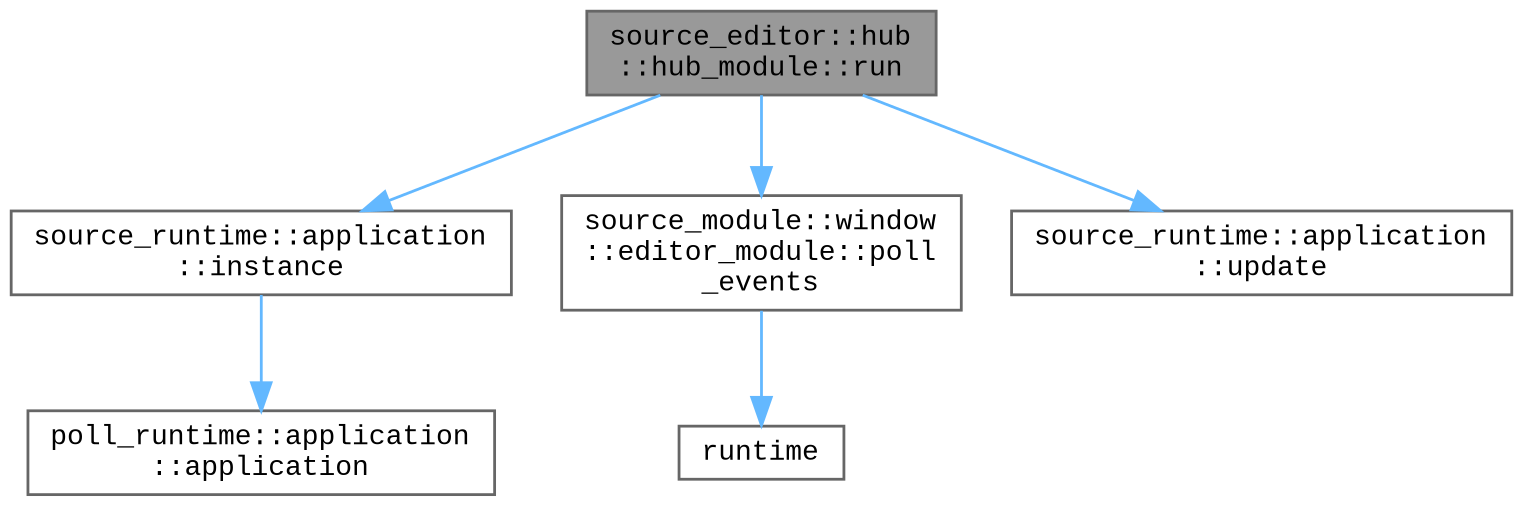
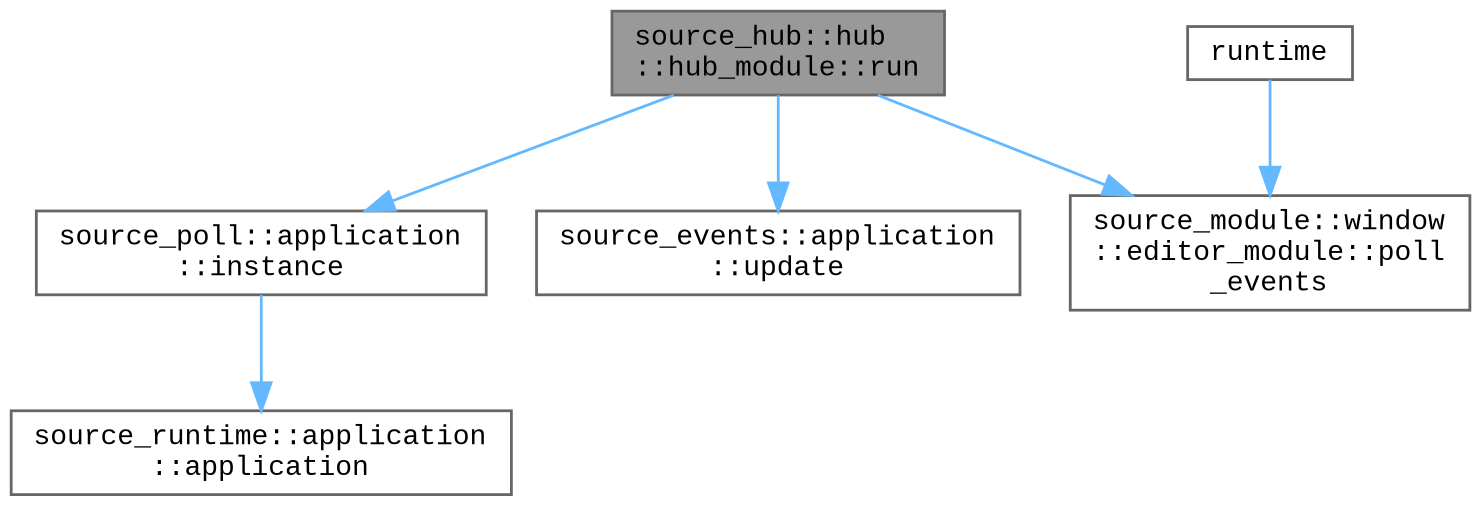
node "source_editor::hub ::hub_module::run": label "source_editor::hub ::hub_module::run" -> "source_hub::hub ::hub_module::run"
node "source_runtime::application ::instance": label "source_runtime::application ::instance" -> "source_poll::application ::instance"
node "source_runtime::application ::update": label "source_runtime::application ::update" -> "source_events::application ::update"
edge "source_module::window ::editor_module::poll _events" -> "runtime": reversed
node "poll_runtime::application ::application": label "poll_runtime::application ::application" -> "source_runtime::application ::application"
